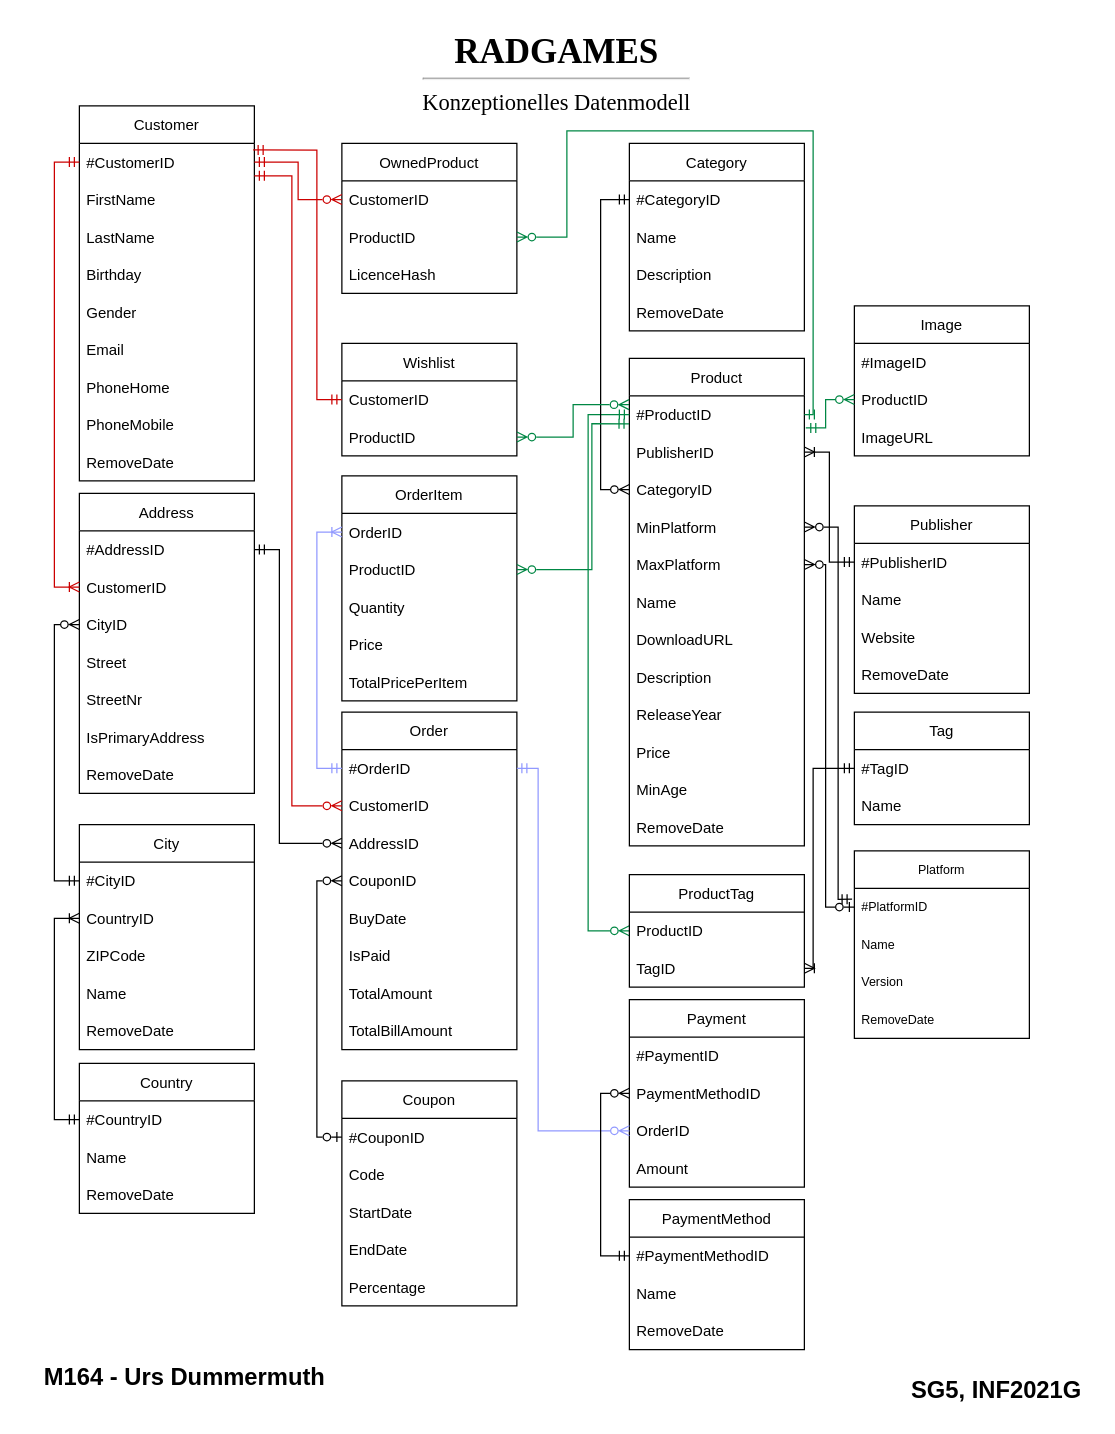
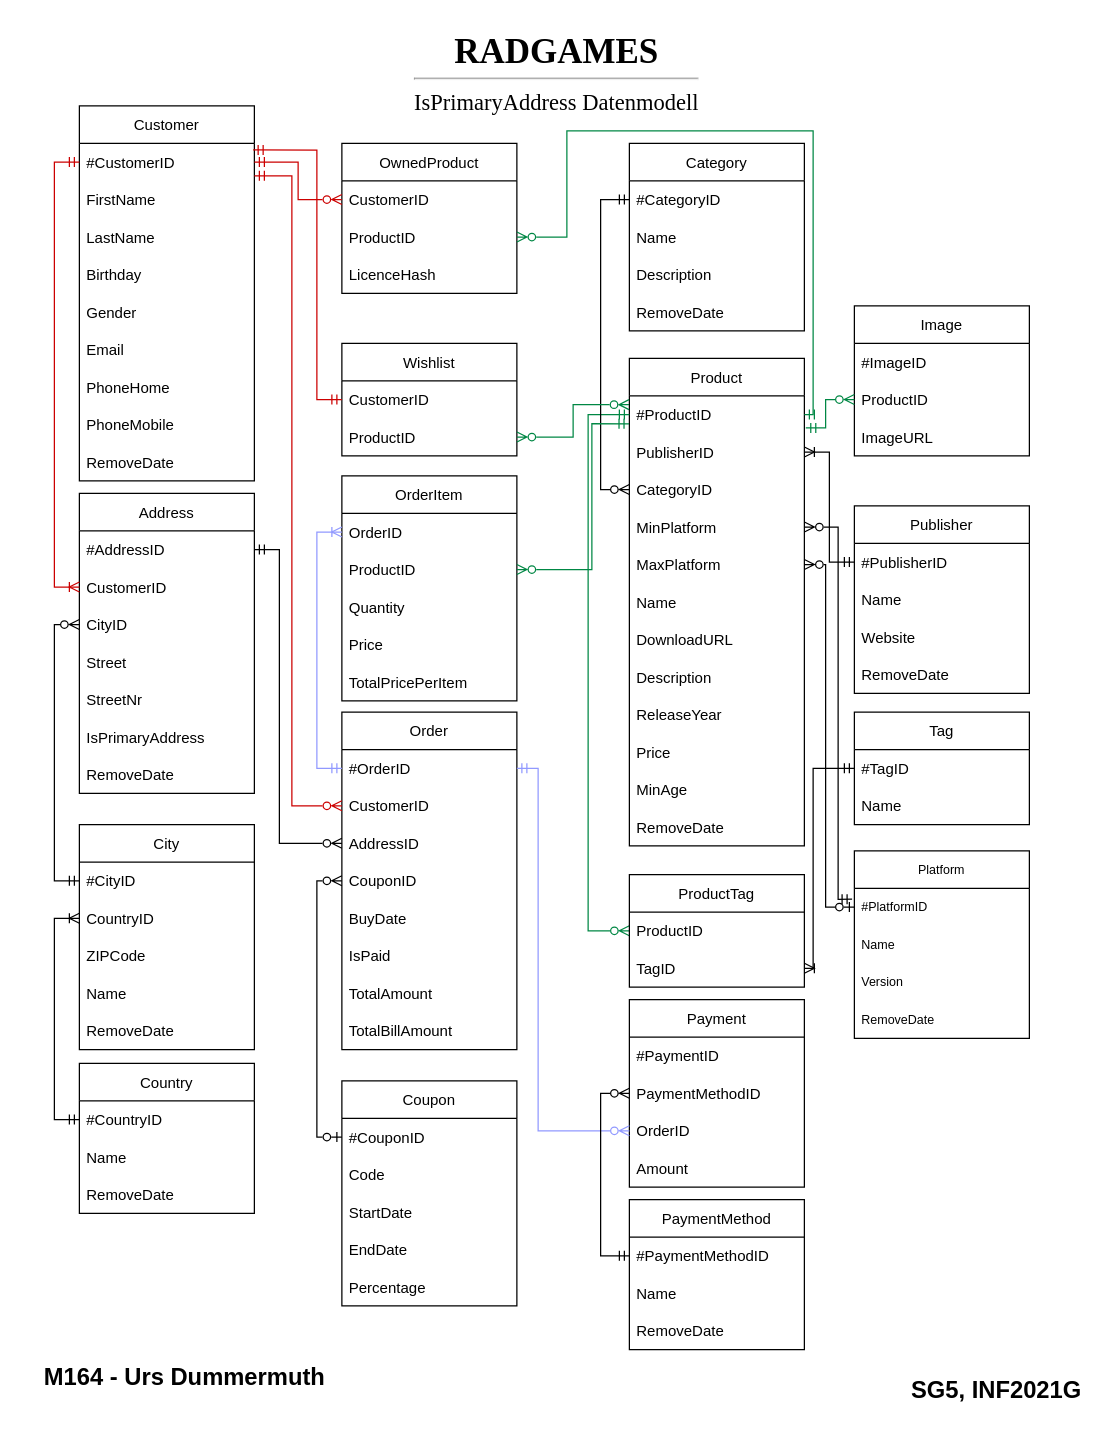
node "RADGAMES Konzeptionelles Datenmodell": label "RADGAMES Konzeptionelles Datenmodell" -> "RADGAMES IsPrimaryAddress Datenmodell"
